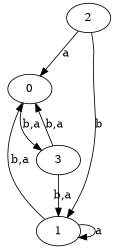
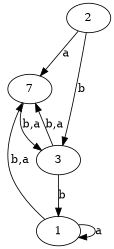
node "0": label "0" -> "7"
edge "2" -> "1": now "2" -> "3"
edge "3" -> "1": label "b,a" -> "b"
